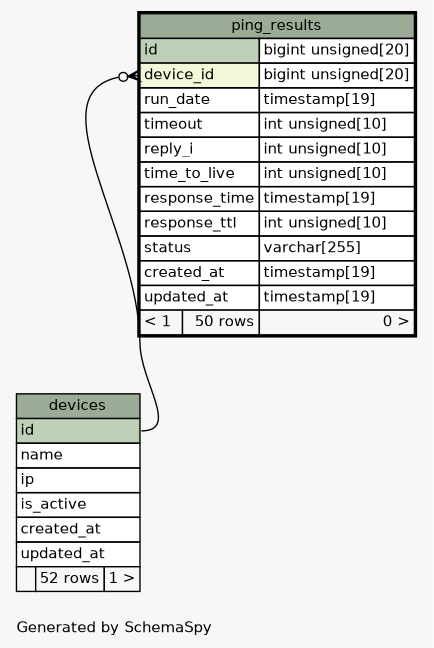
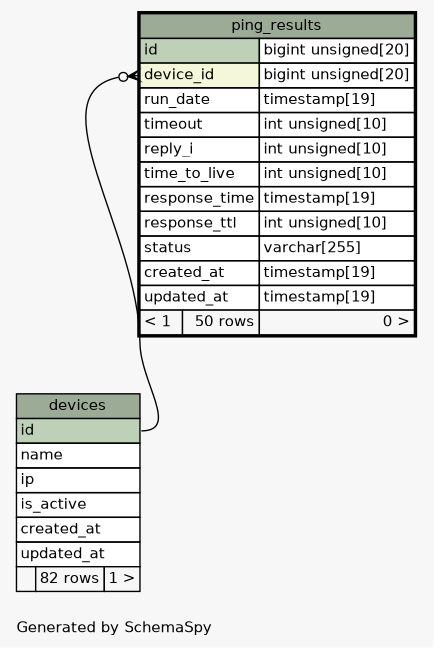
node "devices": text "52 rows" -> "82 rows"
